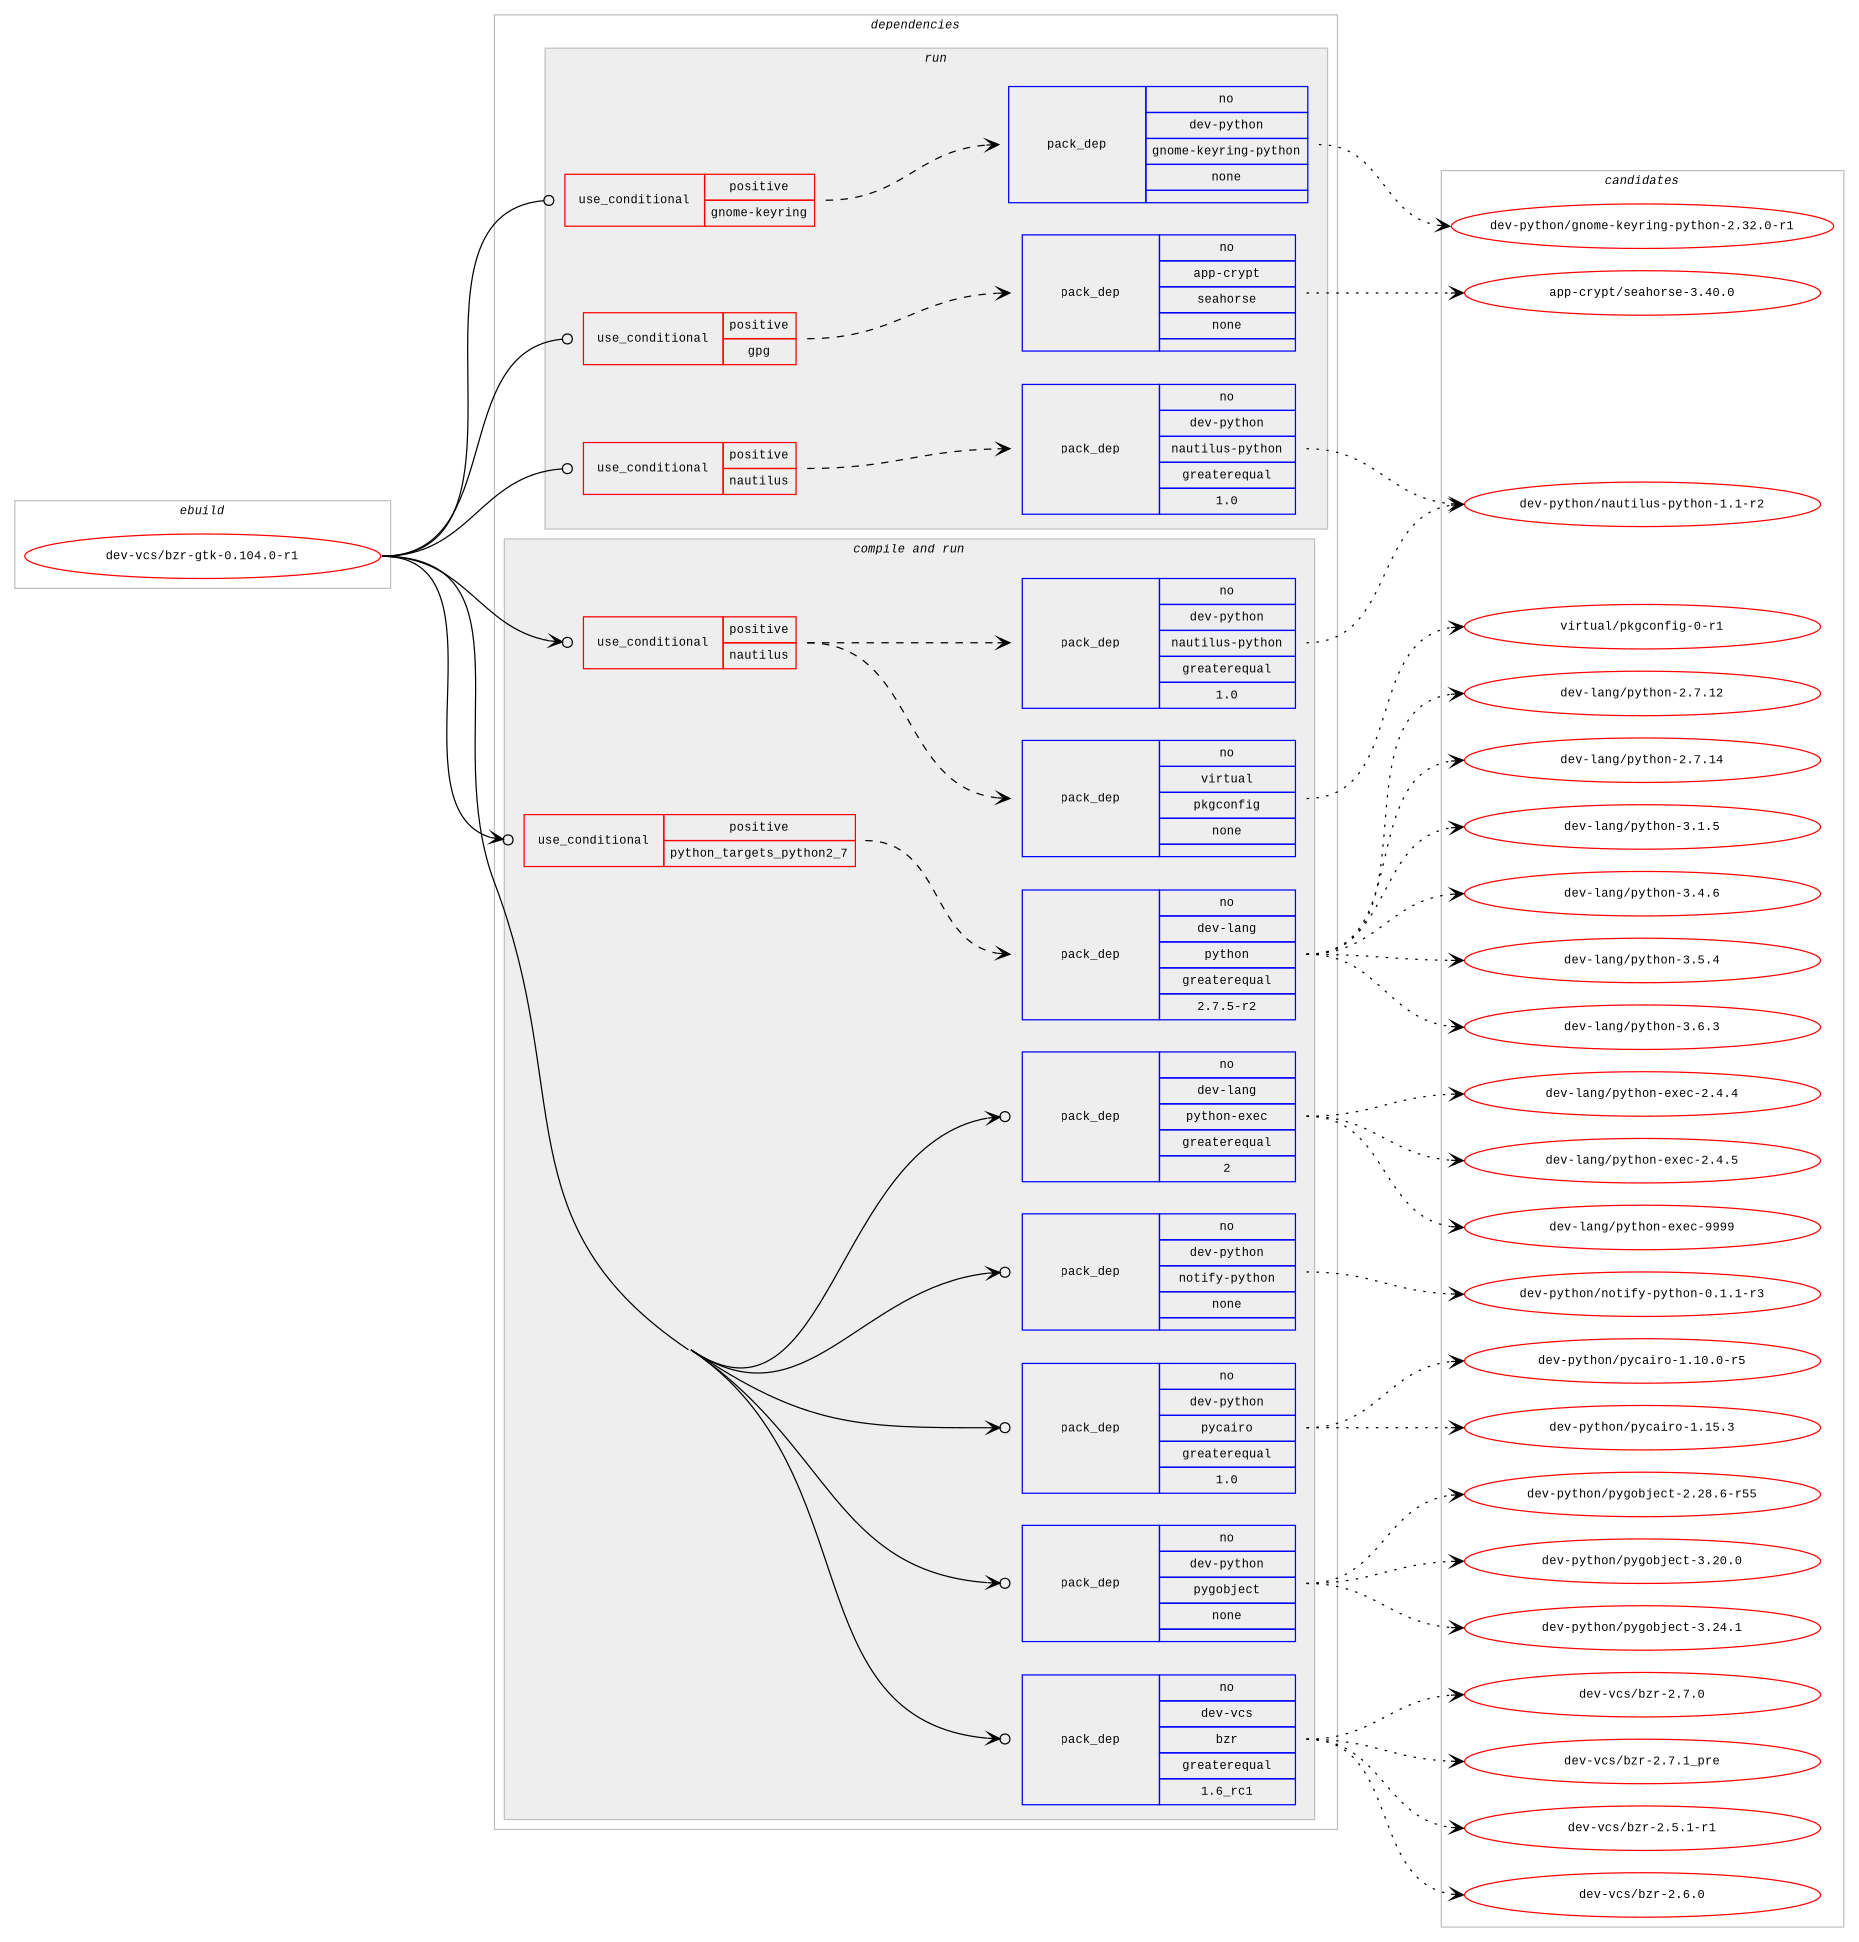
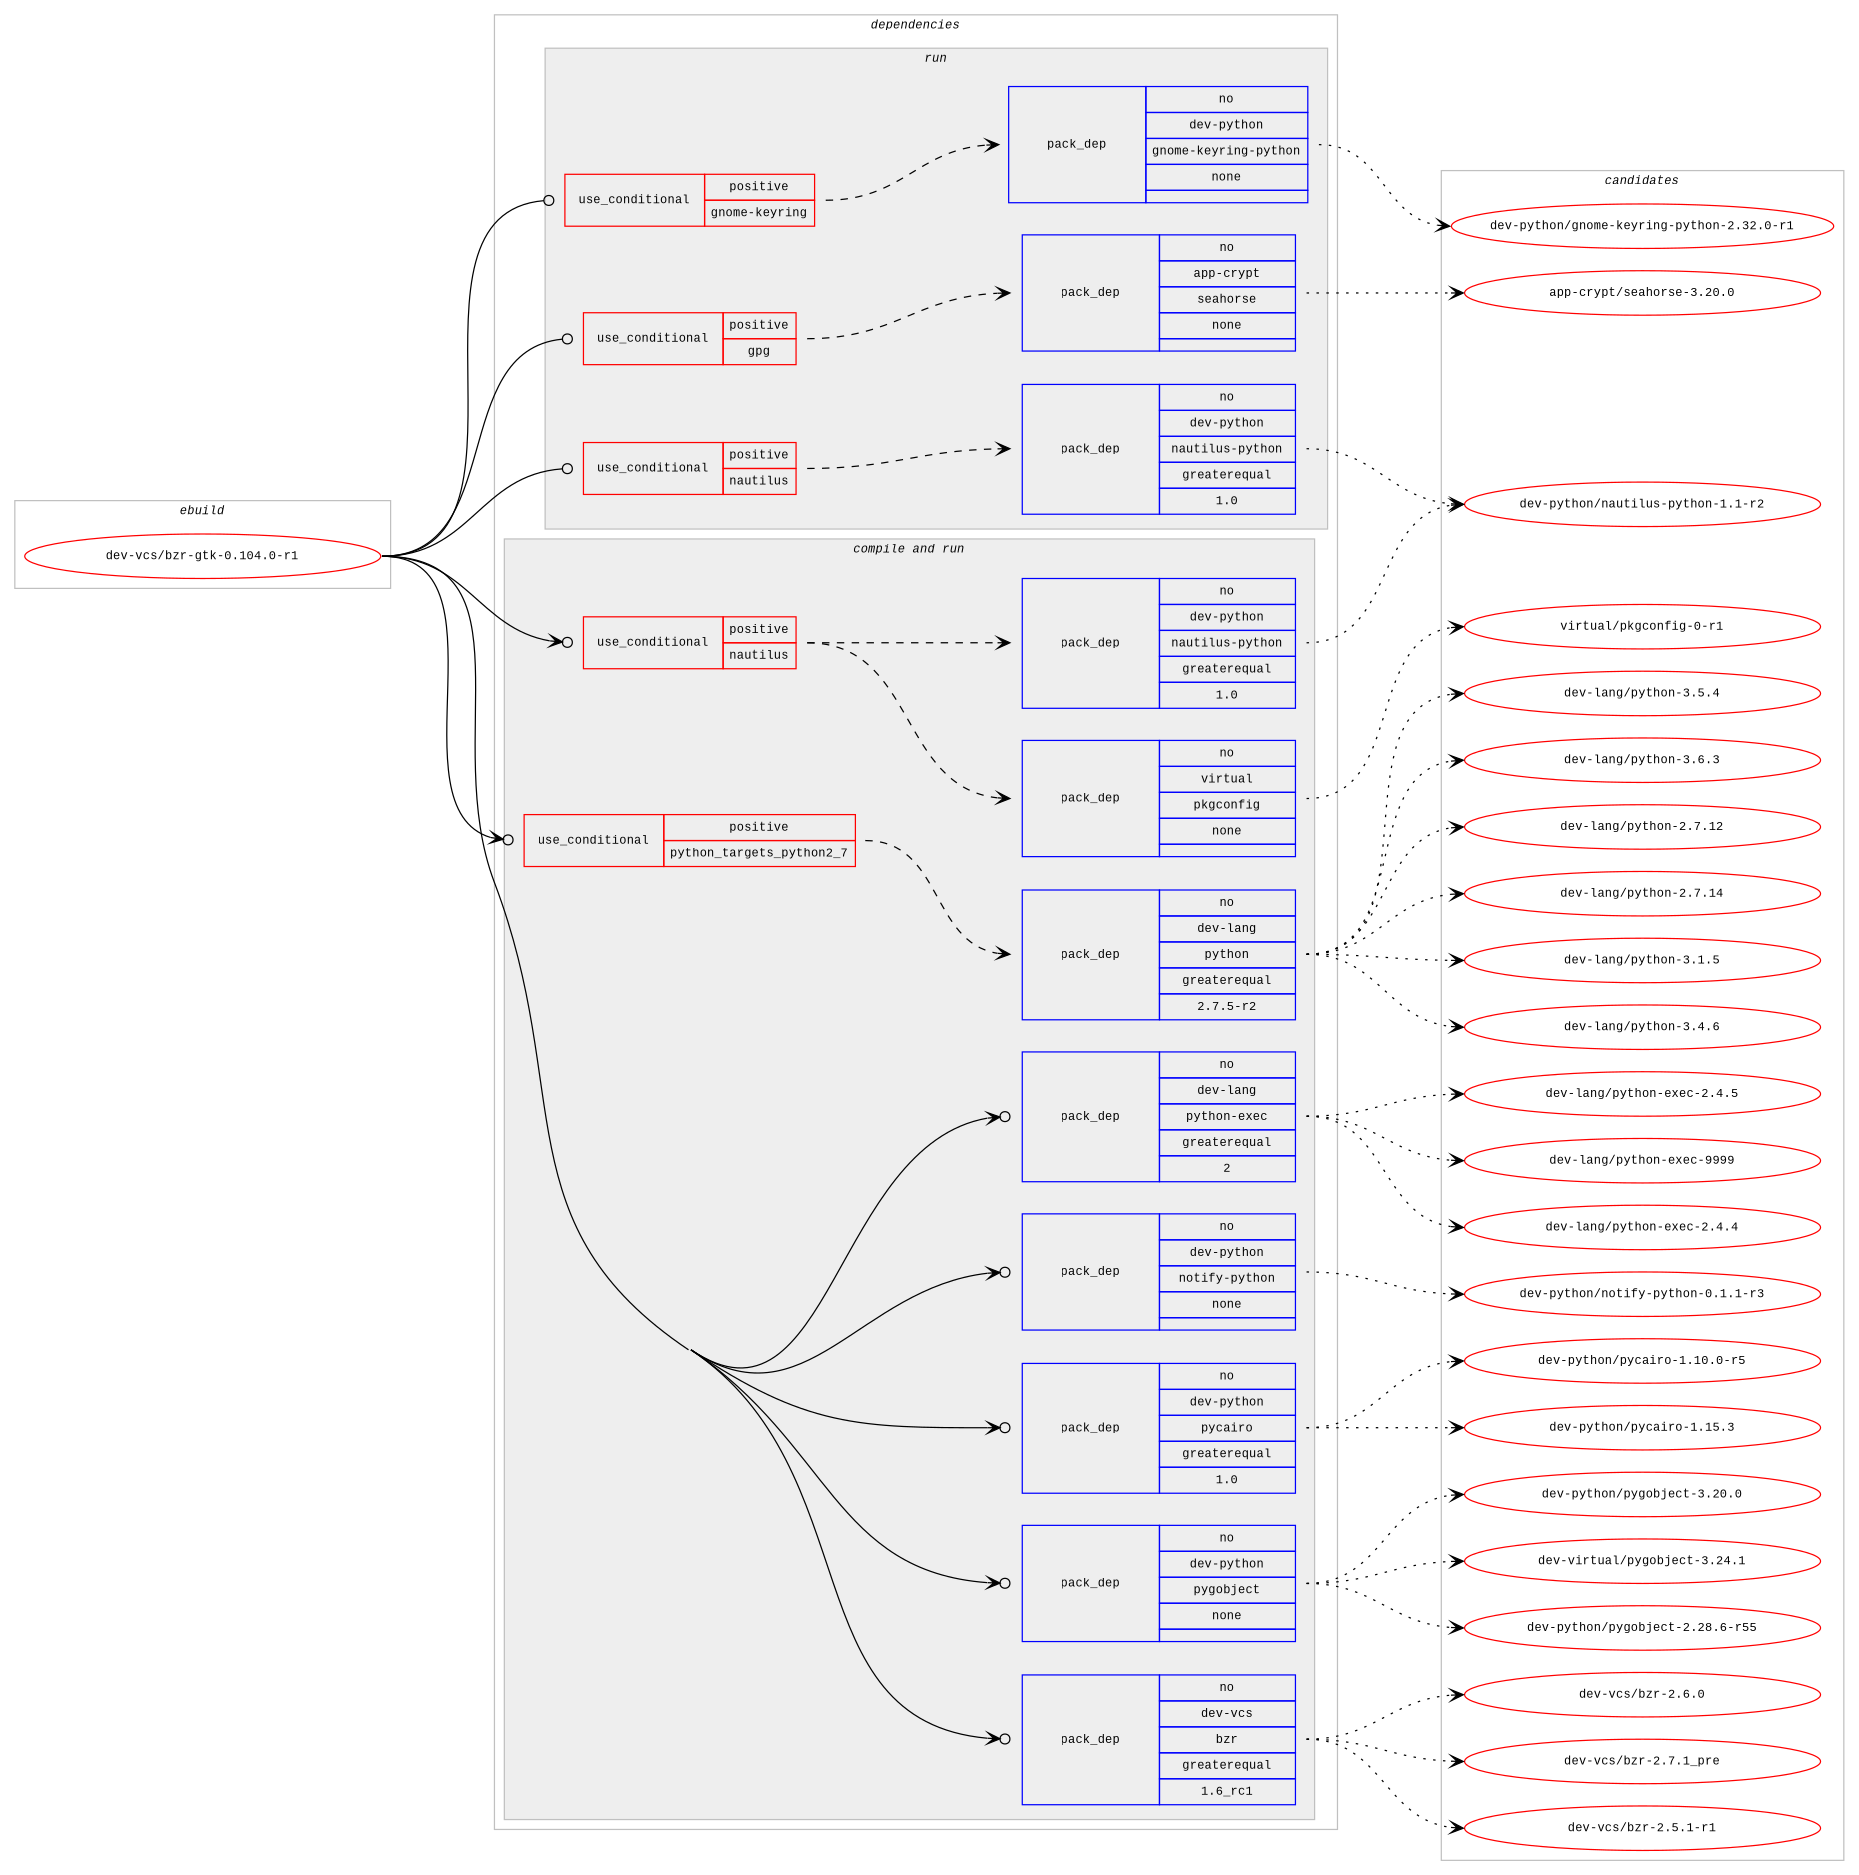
node "app-crypt/seahorse-3.40.0": label "app-crypt/seahorse-3.40.0" -> "app-crypt/seahorse-3.20.0"
node "dev-python/pygobject-3.24.1": label "dev-python/pygobject-3.24.1" -> "dev-virtual/pygobject-3.24.1"
node "dev-vcs/bzr-2.7.0": removed
